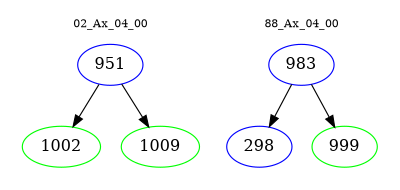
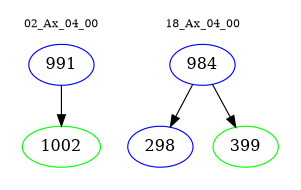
cluster "88_Ax_04_00": label "88_Ax_04_00" -> "18_Ax_04_00"
node "951": label "951" -> "991"
node "983": label "983" -> "984"
node "1009": removed
node "999": label "999" -> "399"
